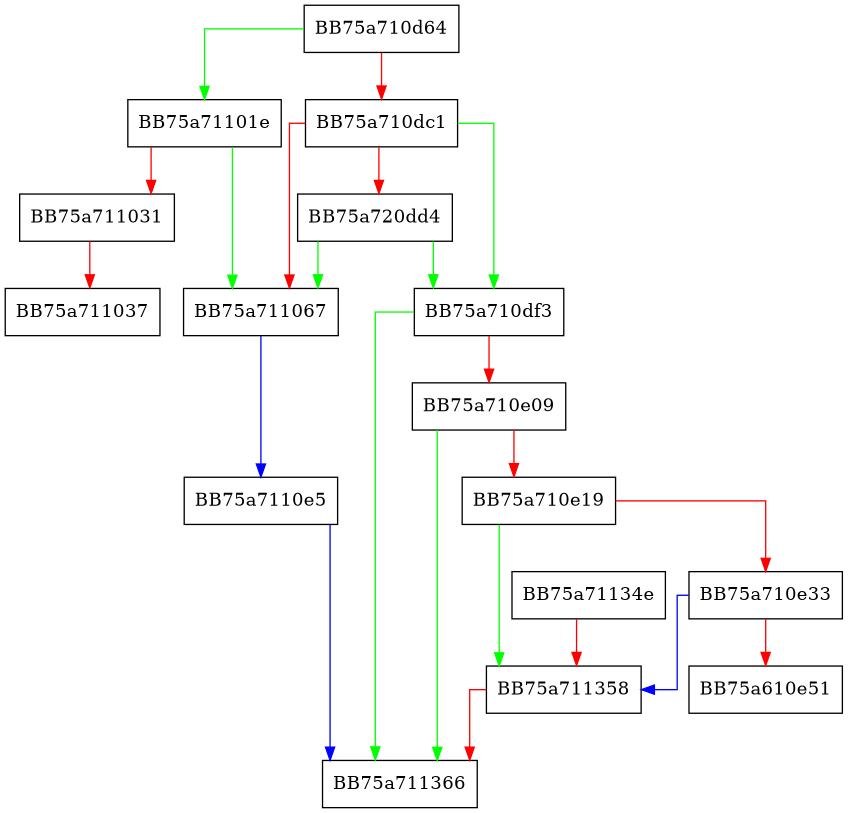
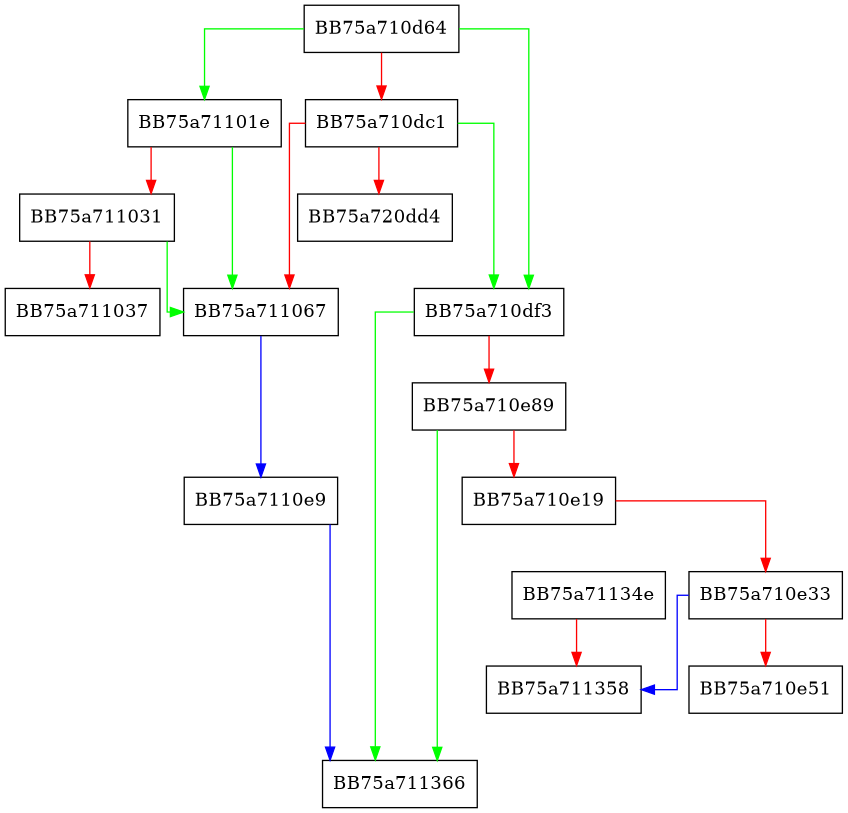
edge "BB75a720dd4" -> "BB75a711067": now "BB75a711031" -> "BB75a711067"
edge "BB75a720dd4" -> "BB75a710df3": now "BB75a710d64" -> "BB75a710df3"
node "BB75a710e09": label "BB75a710e09" -> "BB75a710e89"
node "BB75a7110e5": label "BB75a7110e5" -> "BB75a7110e9"
edge "BB75a710e19" -> "BB75a711358": removed
node "BB75a610e51": label "BB75a610e51" -> "BB75a710e51"
edge "BB75a711358" -> "BB75a711366": removed
